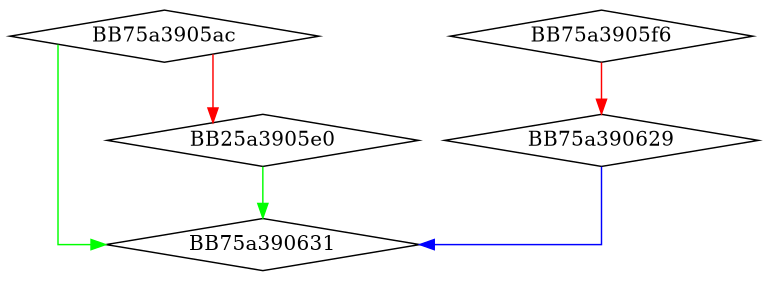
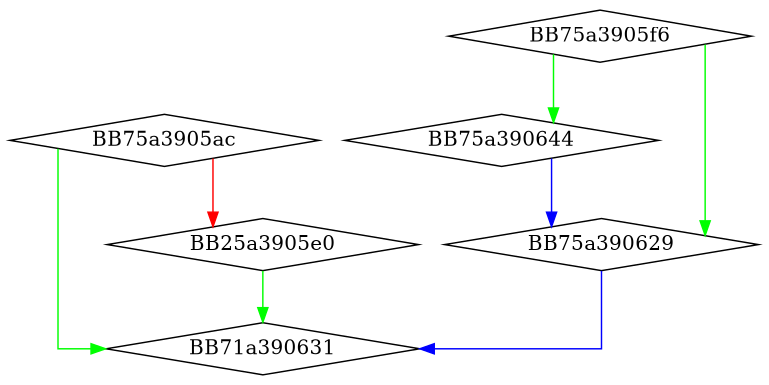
edge "BB75a3905f6" -> "BB75a390629": color red -> green
node "BB75a390644": added
node "BB75a390631": label "BB75a390631" -> "BB71a390631"
